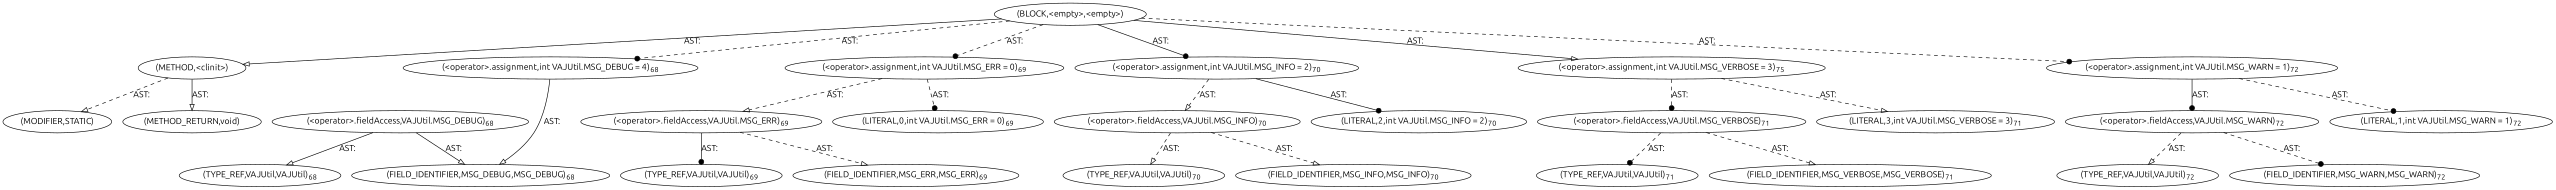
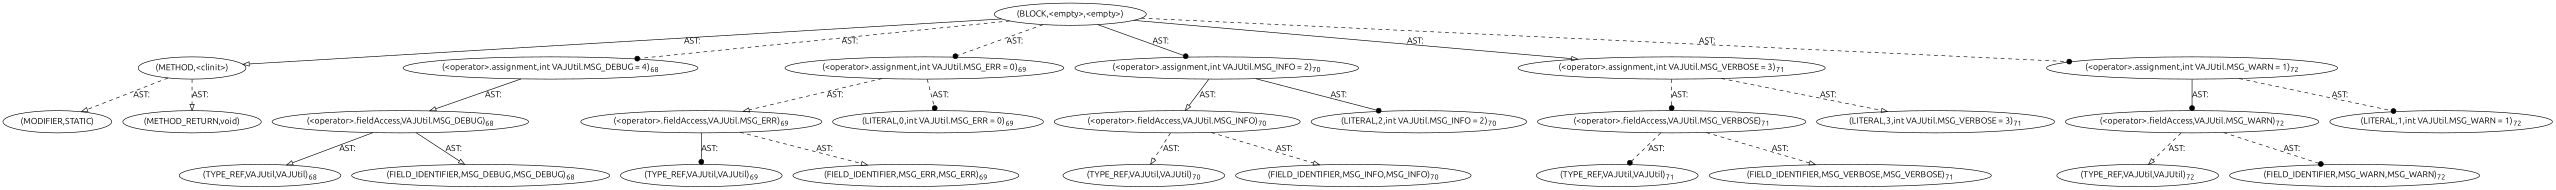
node "(<operator>.assignment,int VAJUtil.MSG_VERBOSE = 3)": text "75" -> "71"
edge "(METHOD,<clinit>)" -> "(METHOD_RETURN,void)": style solid -> dashed
edge "(<operator>.assignment,int VAJUtil.MSG_INFO = 2)" -> "(<operator>.fieldAccess,VAJUtil.MSG_INFO)": style dashed -> solid
edge "(<operator>.assignment,int VAJUtil.MSG_DEBUG = 4)" -> "(FIELD_IDENTIFIER,MSG_DEBUG,MSG_DEBUG)": now "(<operator>.assignment,int VAJUtil.MSG_DEBUG = 4)" -> "(<operator>.fieldAccess,VAJUtil.MSG_DEBUG)"
